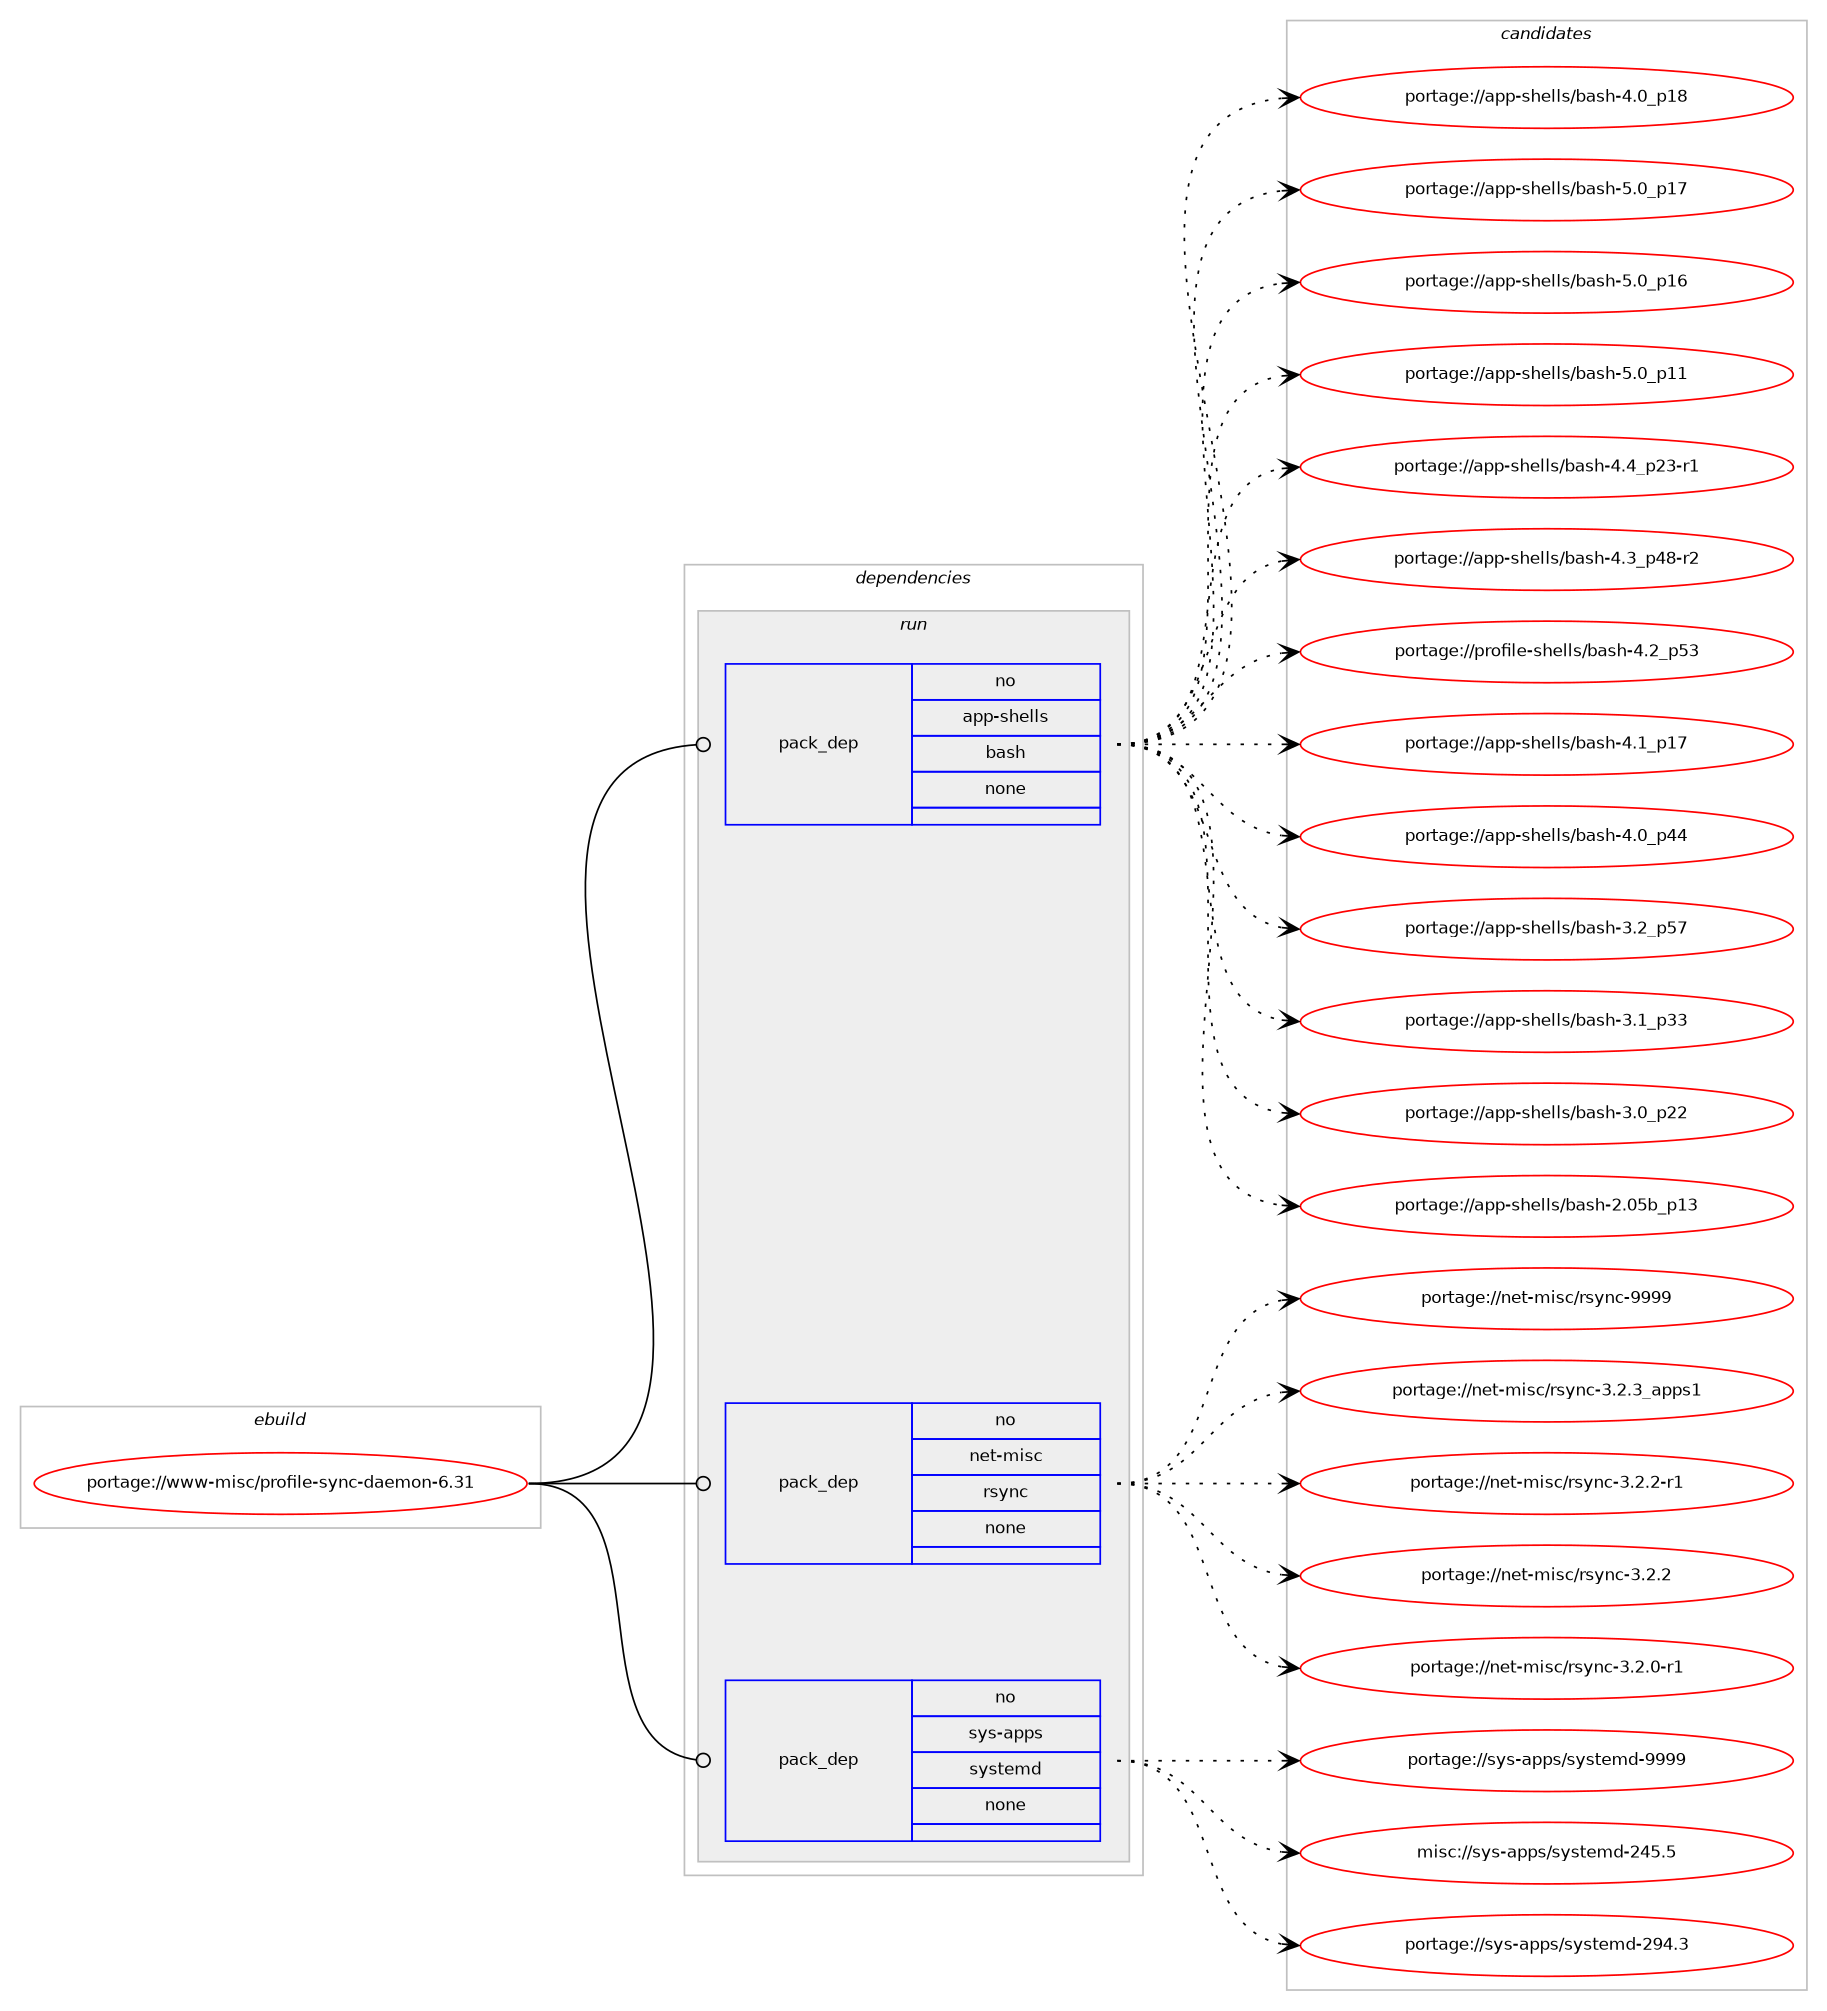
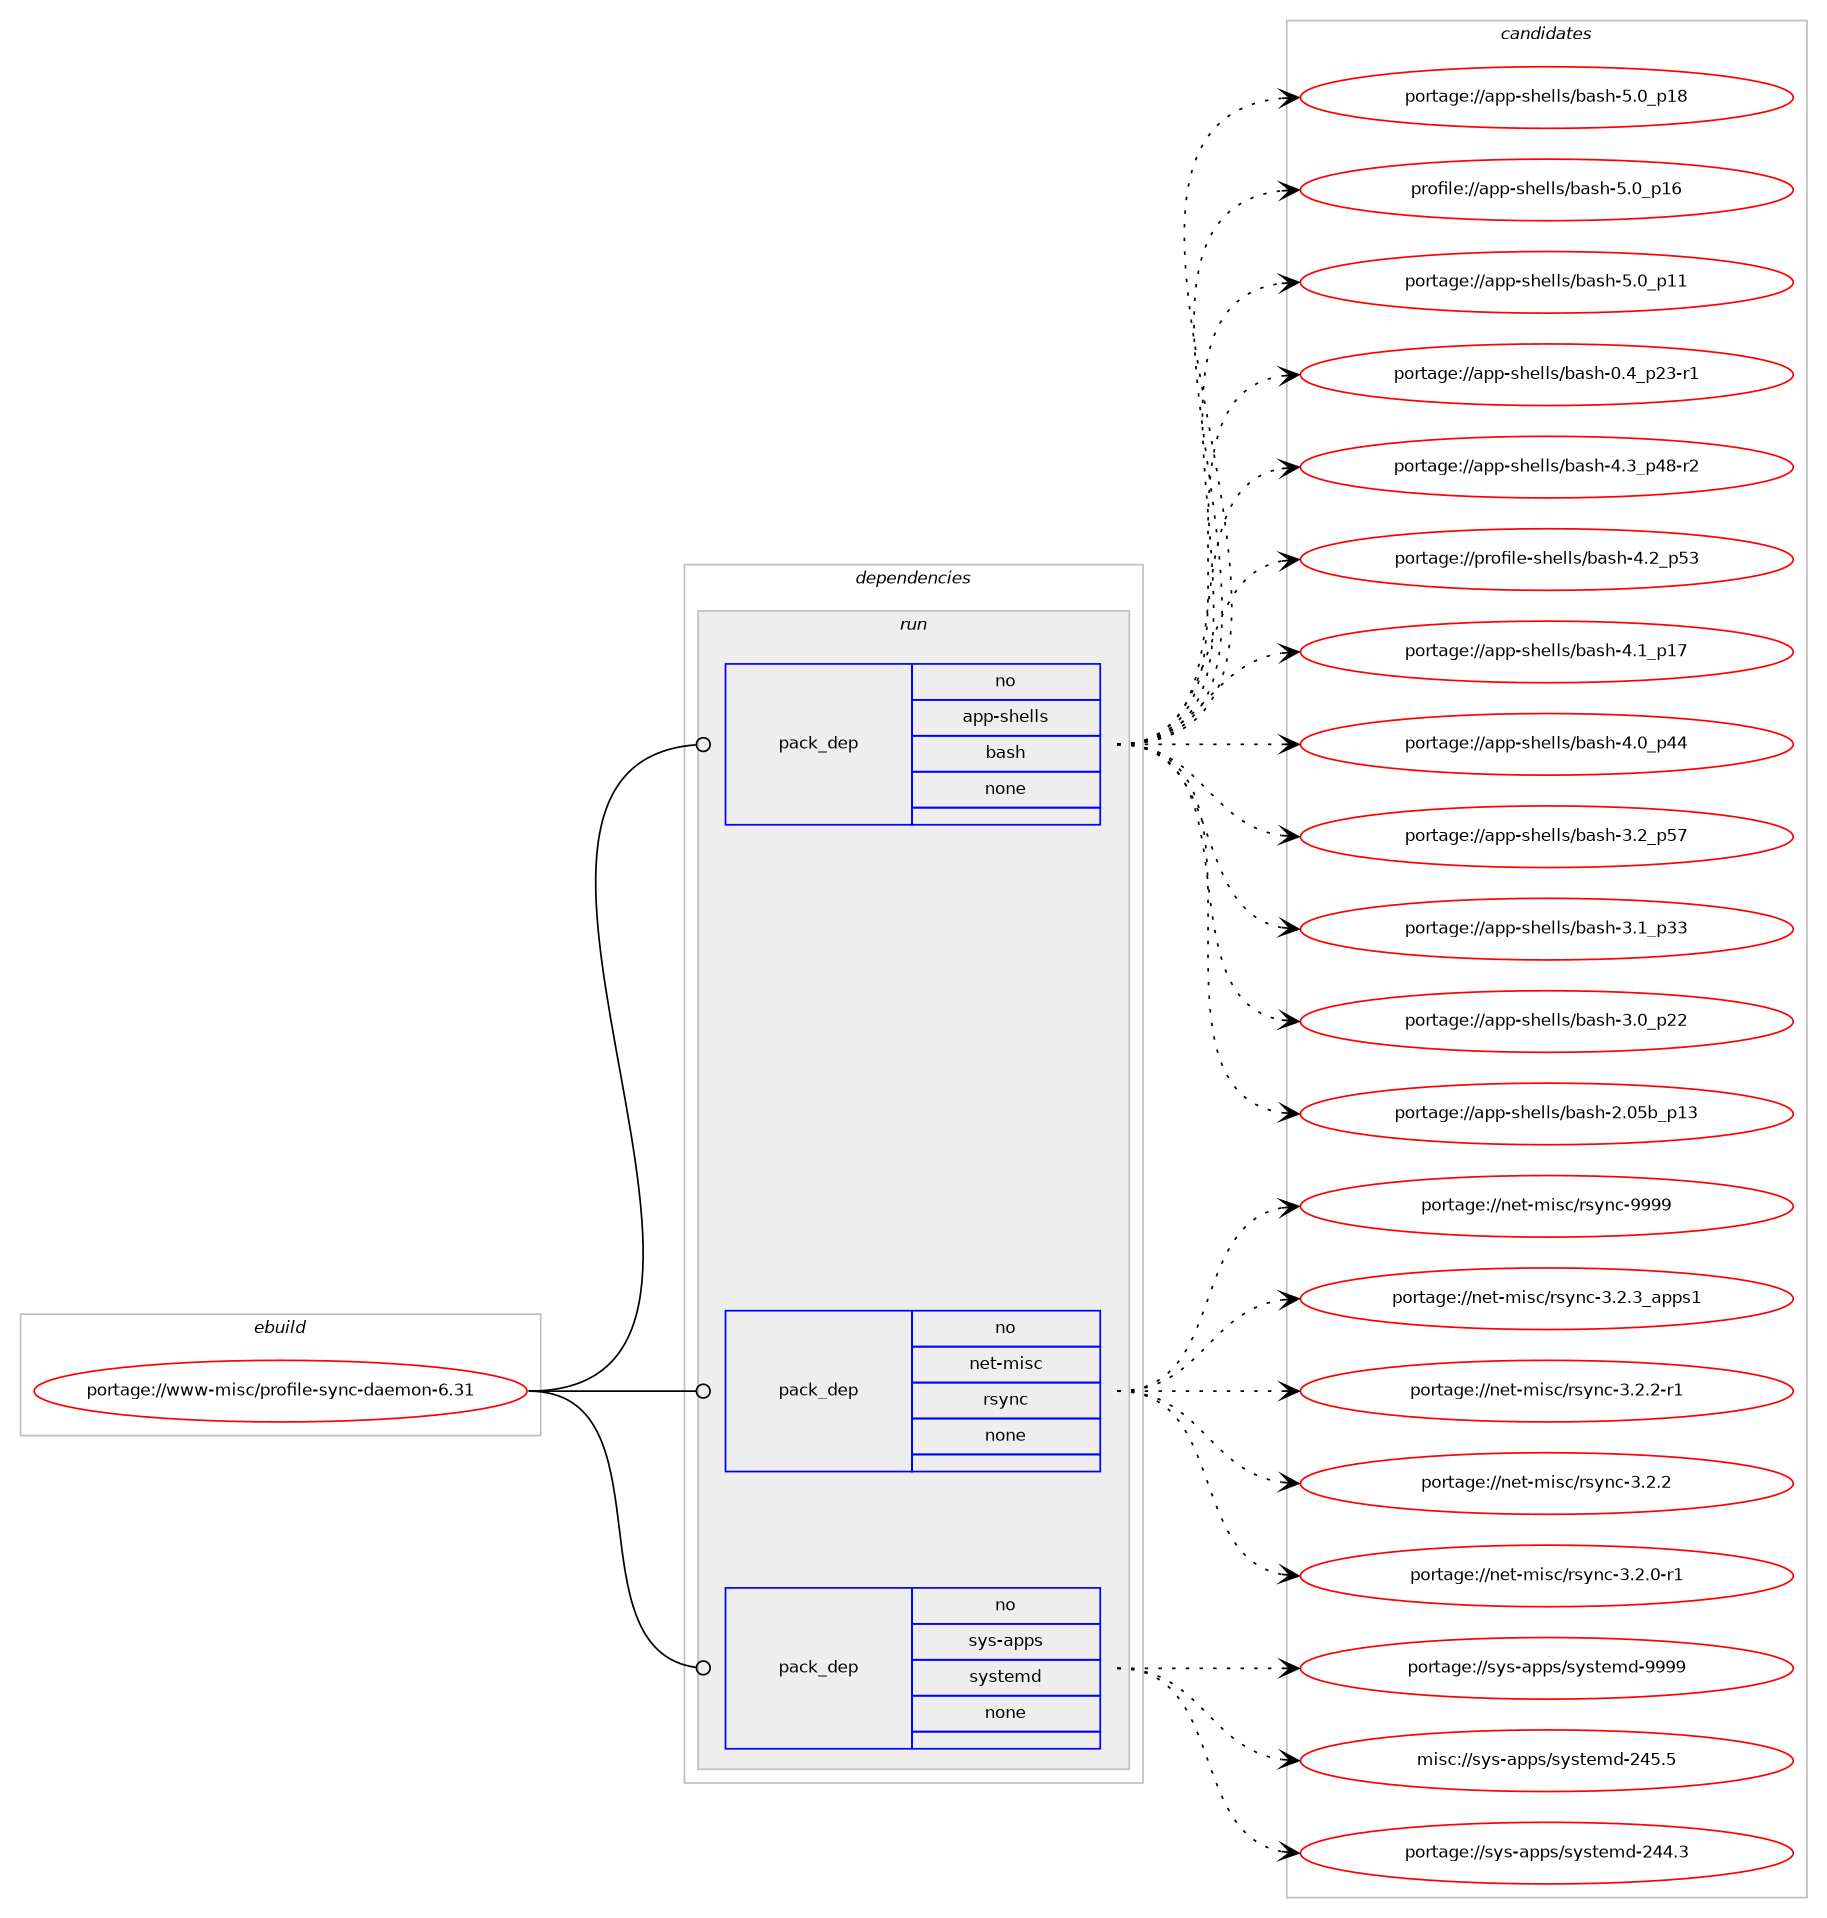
node "portage://app-shells/bash-4.0_p18": label "portage://app-shells/bash-4.0_p18" -> "portage://app-shells/bash-5.0_p18"
node "portage://app-shells/bash-5.0_p17": removed
node "portage://app-shells/bash-5.0_p16": label "portage://app-shells/bash-5.0_p16" -> "profile://app-shells/bash-5.0_p16"
node "portage://app-shells/bash-4.4_p23-r1": label "portage://app-shells/bash-4.4_p23-r1" -> "portage://app-shells/bash-0.4_p23-r1"
node "portage://sys-apps/systemd-294.3": label "portage://sys-apps/systemd-294.3" -> "portage://sys-apps/systemd-244.3"
